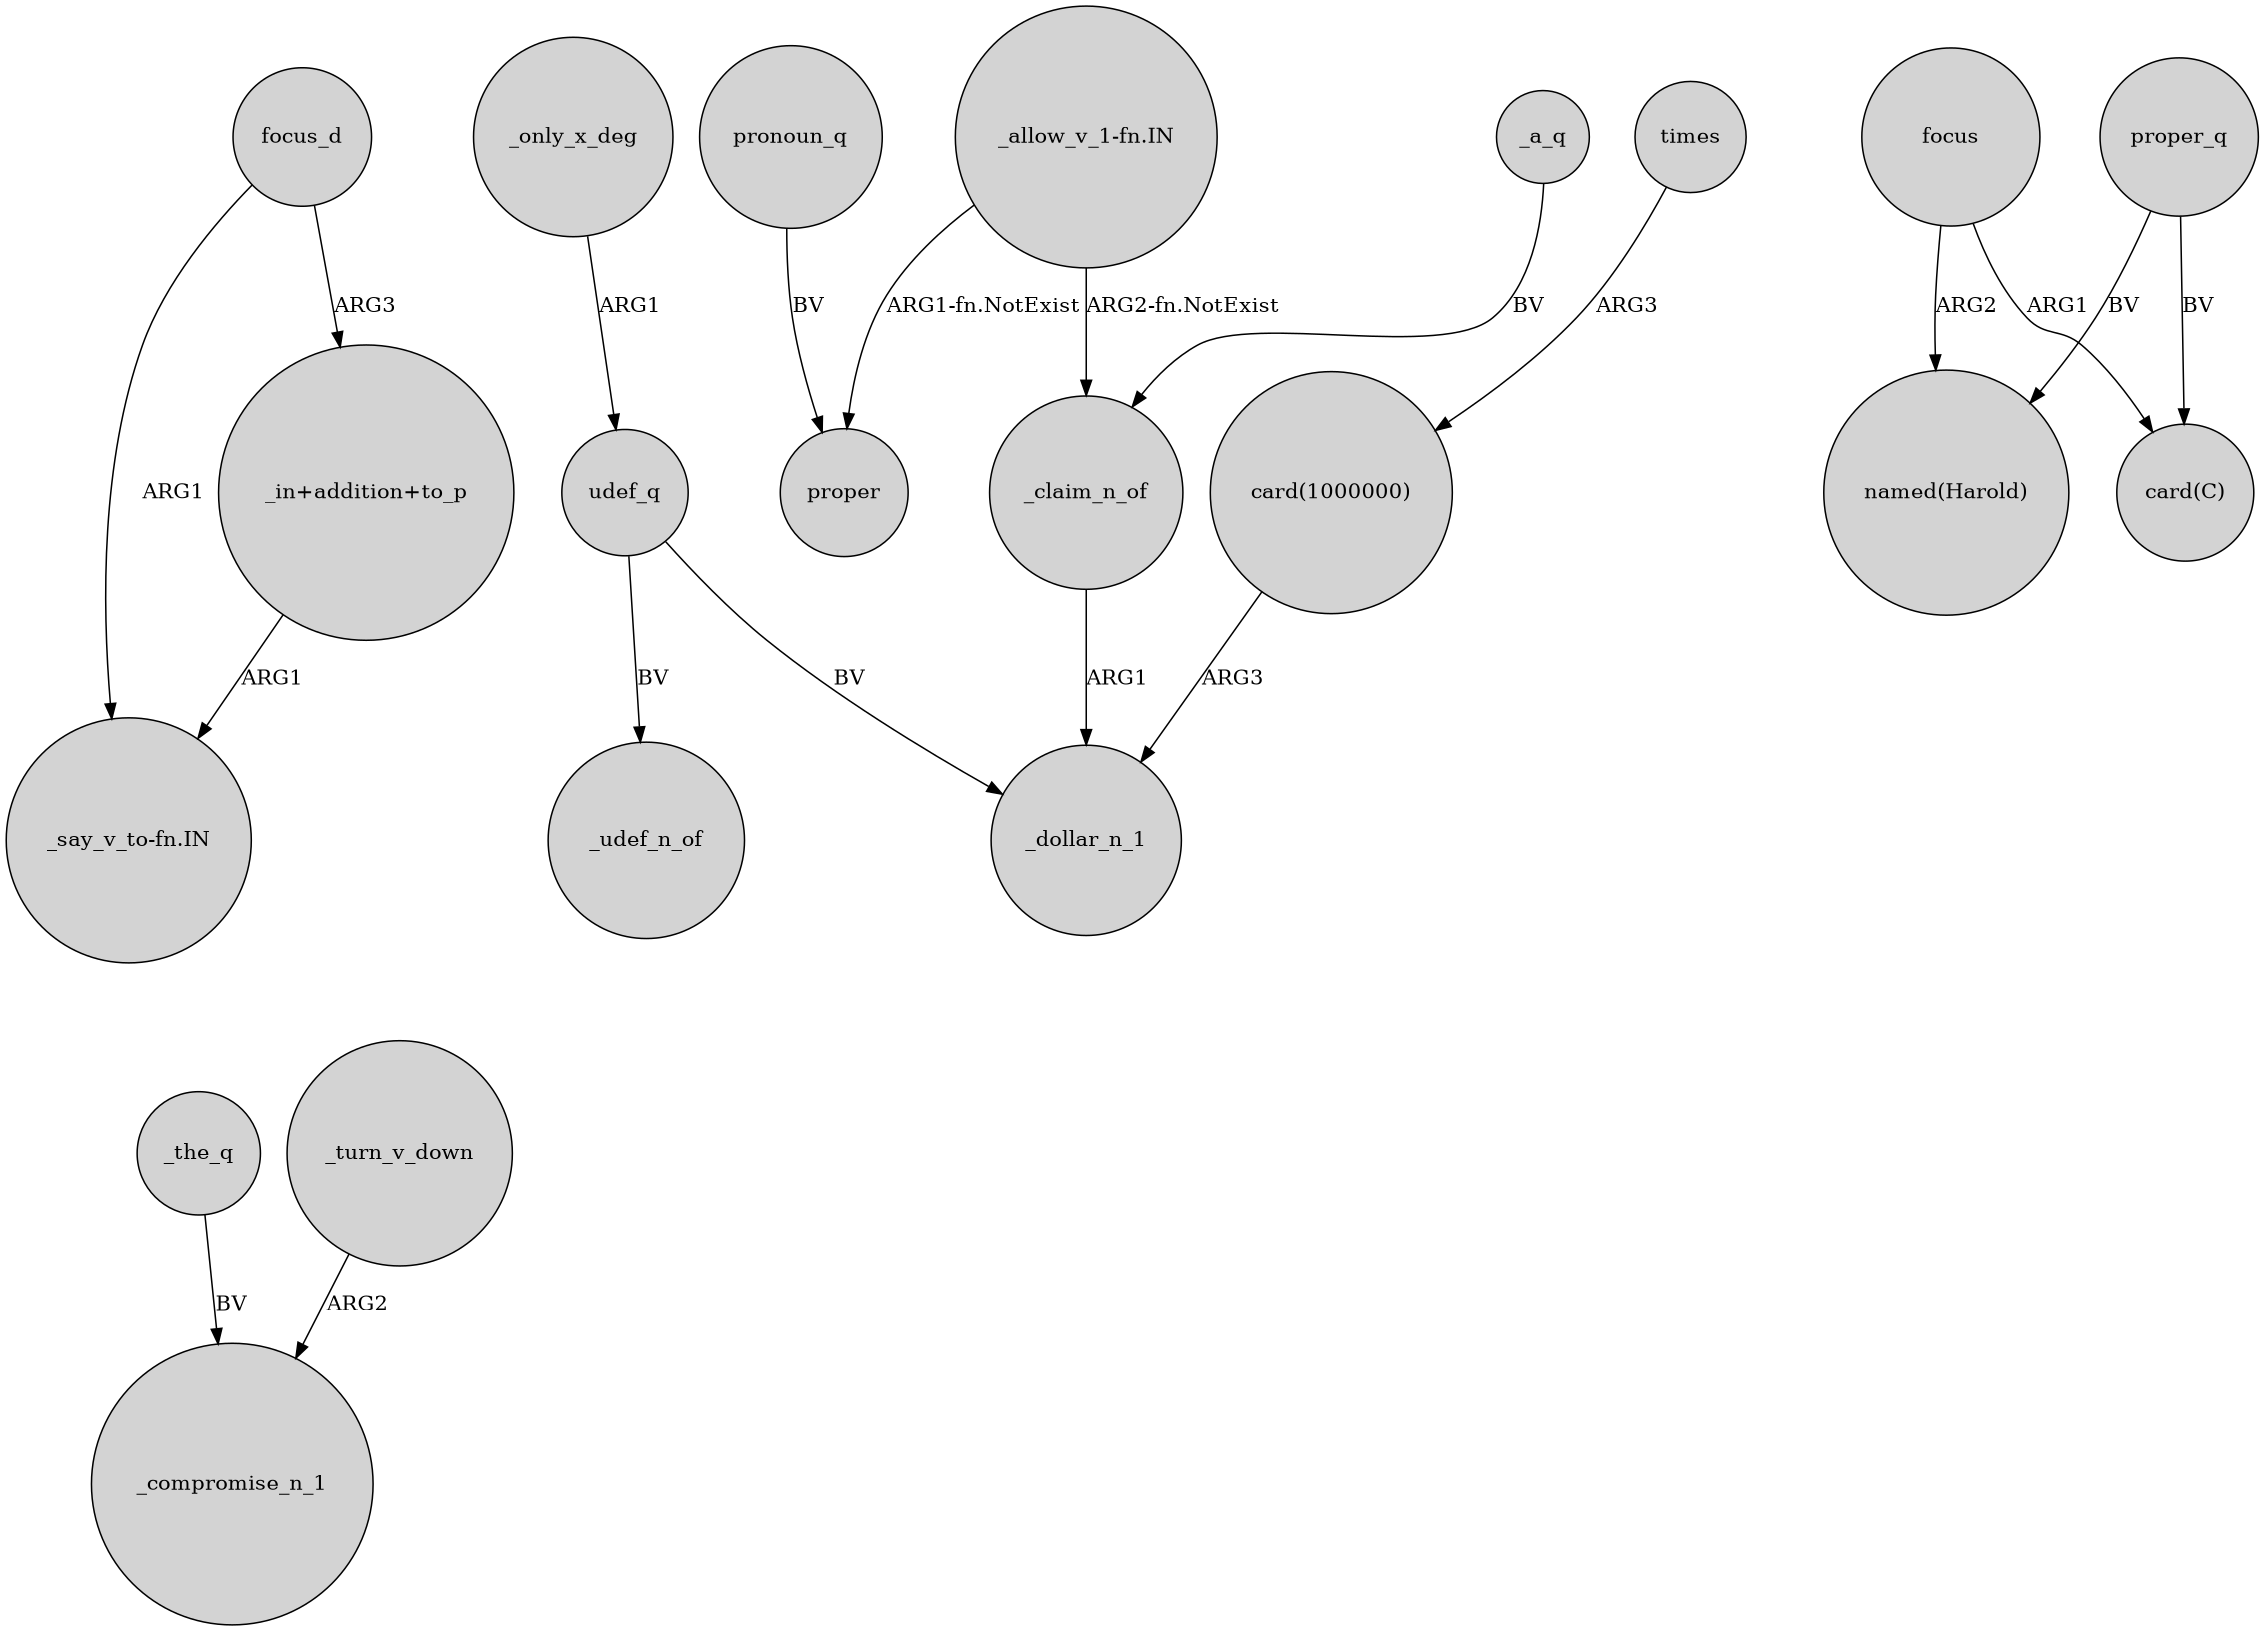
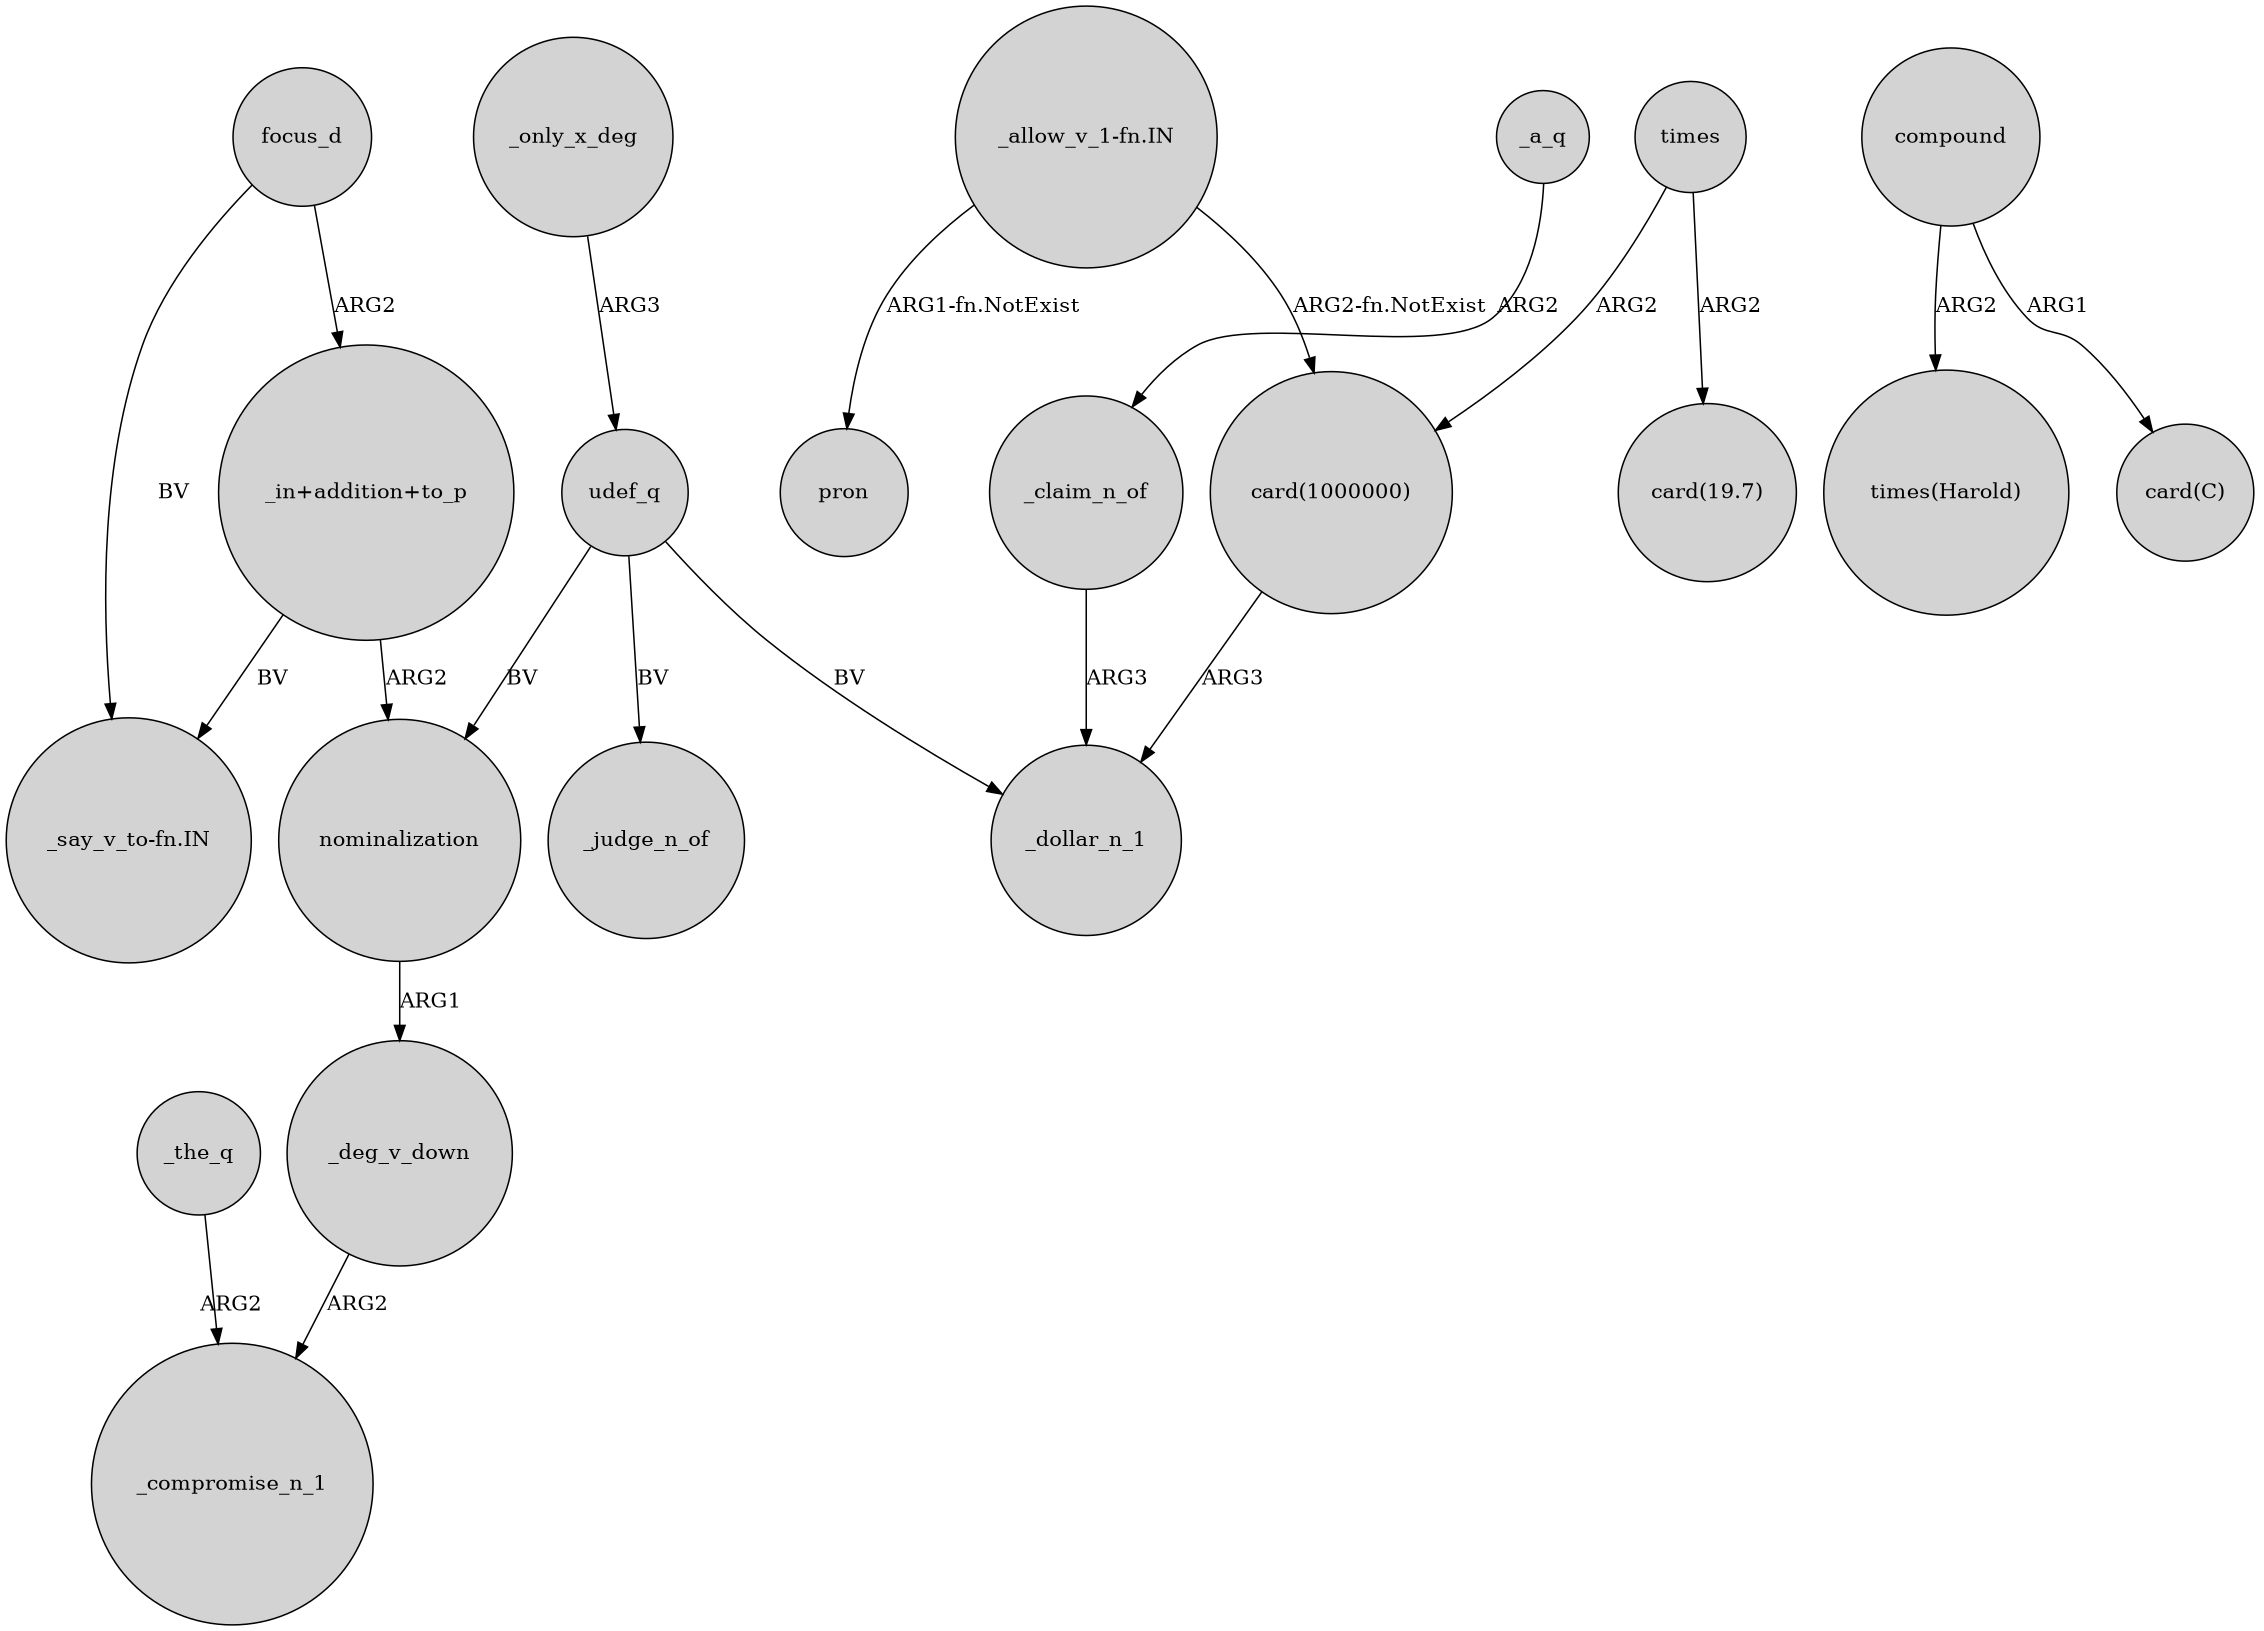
node "pronoun_q": removed
node "focus": label "focus" -> "compound"
node "proper_q": removed
edge "focus_d" -> "_in+addition+to_p": label "ARG3" -> "ARG2"
edge "_only_x_deg" -> "udef_q": label "ARG1" -> "ARG3"
edge "_a_q" -> "_claim_n_of": label "BV" -> "ARG2"
edge "times" -> "card(1000000)": label "ARG3" -> "ARG2"
edge "_allow_v_1-fn.IN" -> "_claim_n_of": now "_allow_v_1-fn.IN" -> "card(1000000)"
edge "focus_d" -> "_say_v_to-fn.IN": label "ARG1" -> "BV"
node "proper": label "proper" -> "pron"
node "card(19.7)": added
node "named(Harold)": label "named(Harold)" -> "times(Harold)"
edge "_in+addition+to_p" -> "_say_v_to-fn.IN": label "ARG1" -> "BV"
edge "_claim_n_of" -> "_dollar_n_1": label "ARG1" -> "ARG3"
node "nominalization": added
node "_udef_n_of": label "_udef_n_of" -> "_judge_n_of"
node "_turn_v_down": label "_turn_v_down" -> "_deg_v_down"
edge "_the_q" -> "_compromise_n_1": label "BV" -> "ARG2"
